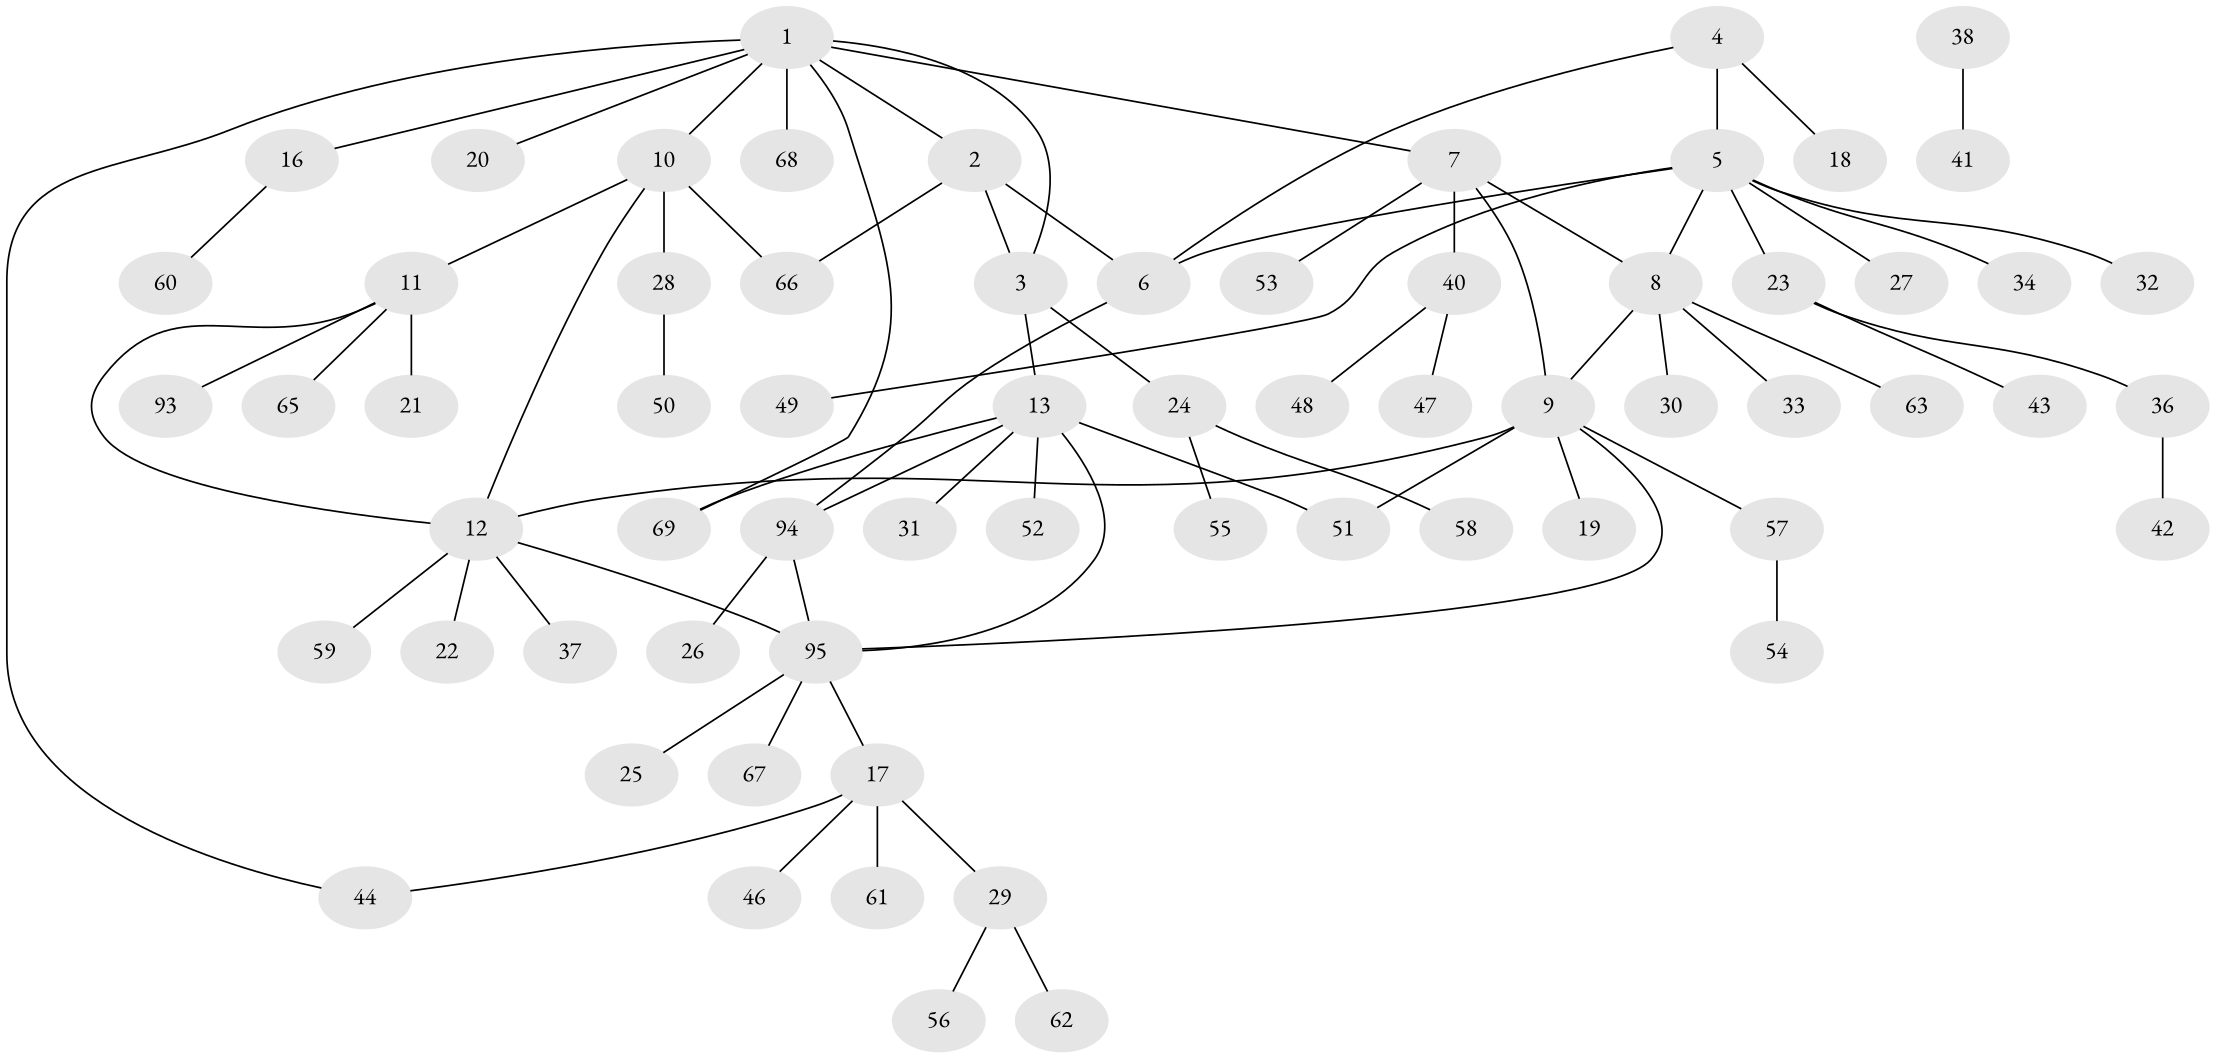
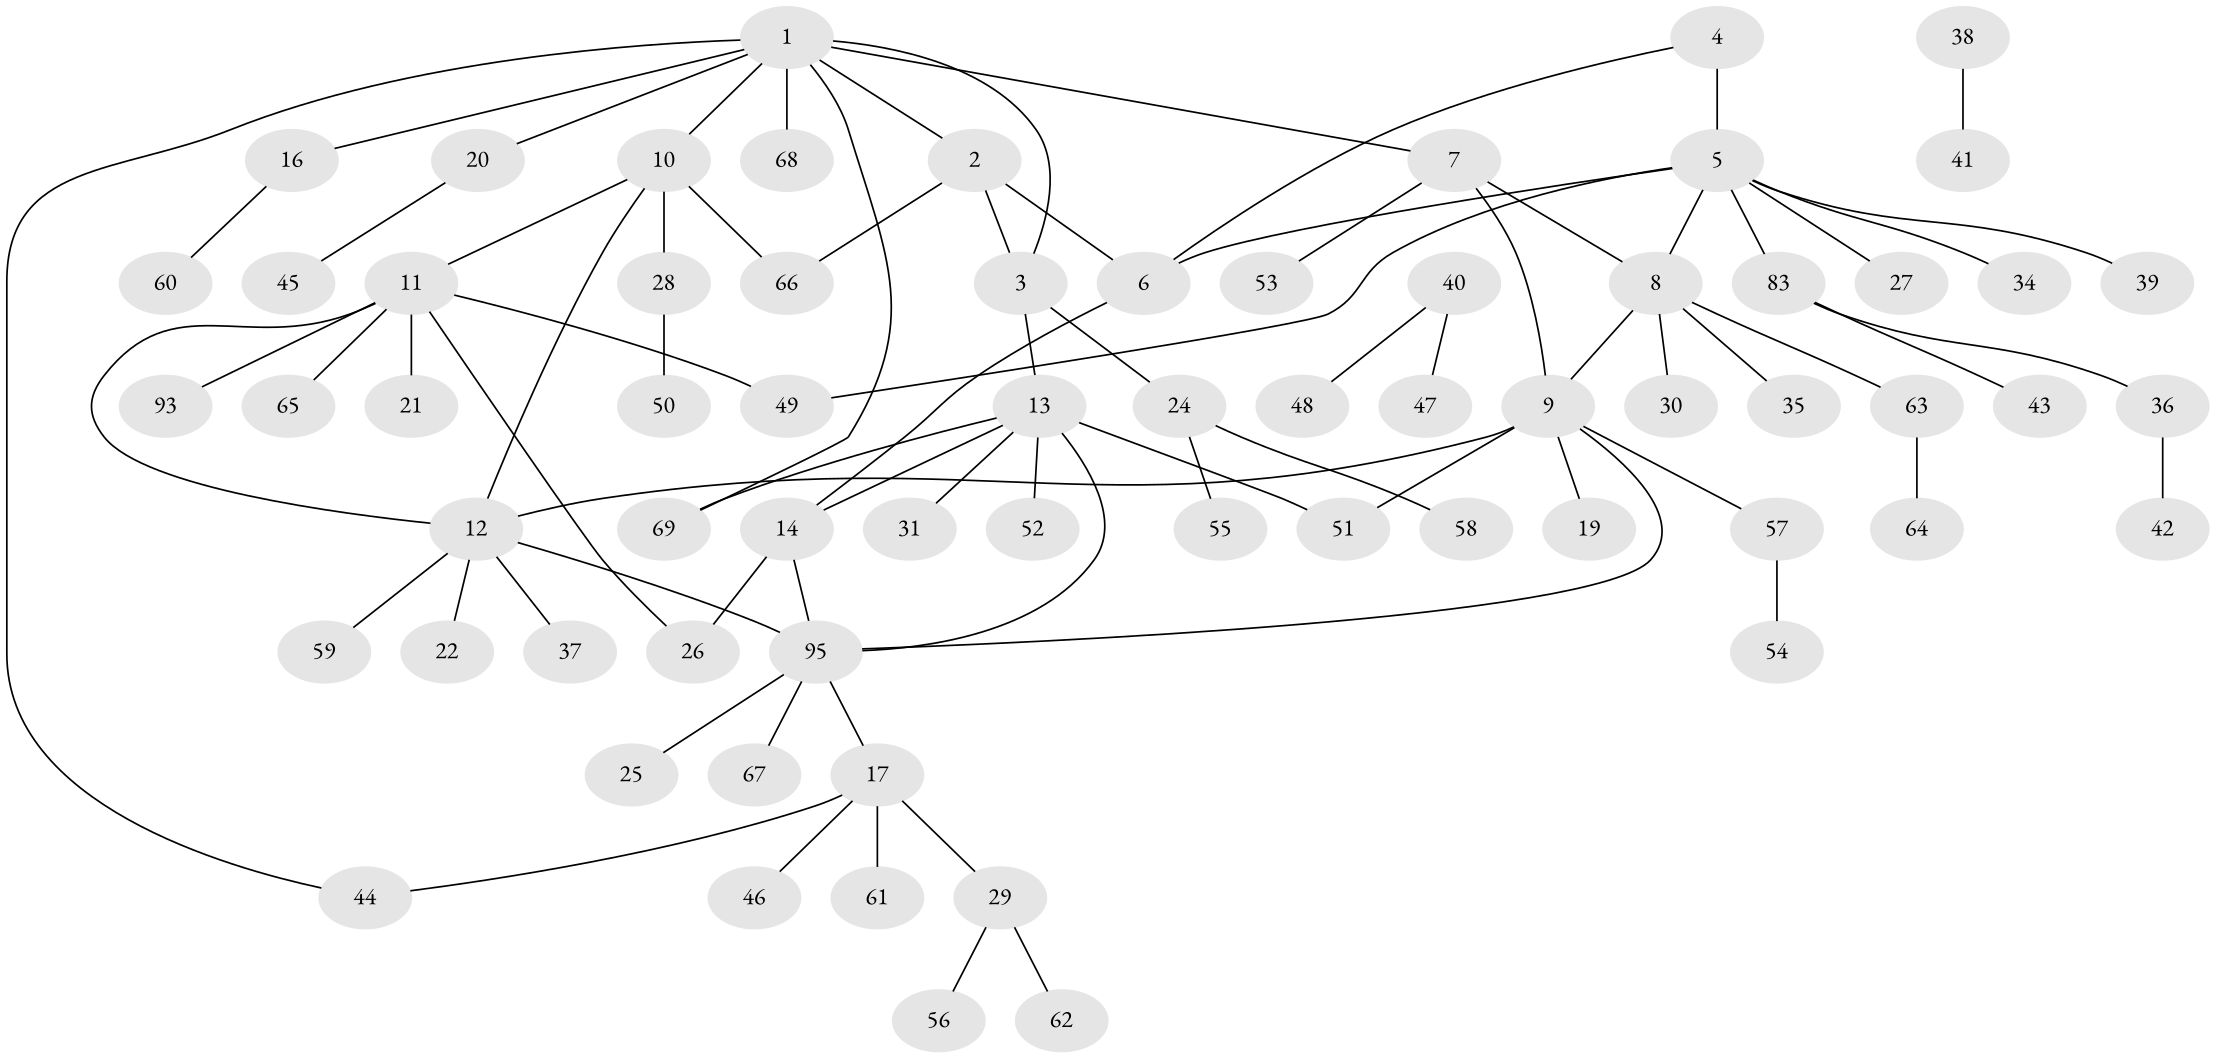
node "18": removed
edge "7" -- "40": removed
node "45": added
node "23": label "23" -> "83"
node "32": label "32" -> "39"
edge "11" -- "49": added
node "33": label "33" -> "35"
edge "11" -- "26": added
node "94": label "94" -> "14"
node "64": added
